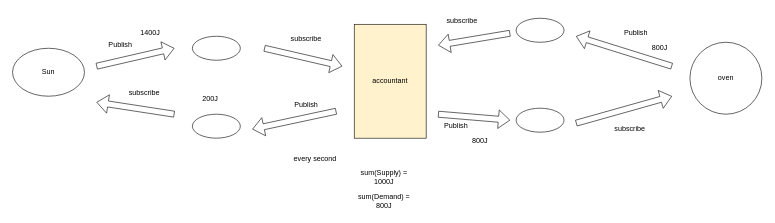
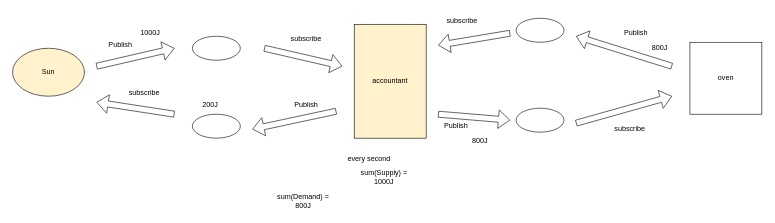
node "1400J": label "1400J" -> "1000J"
node "Sun": fillcolor #ffffff -> #fff2cc
node "oven": shape ellipse -> rectangle
node "200J": moved (210, 99) -> (210, 105)
node "every second": moved (315, 159) -> (369, 159)
node "sum(Demand) = 800J": moved (384, 201) -> (303, 201)
